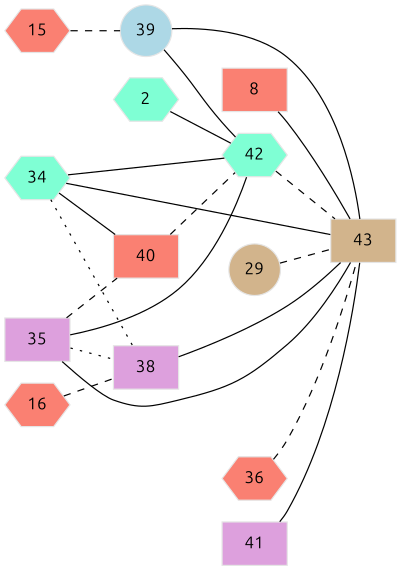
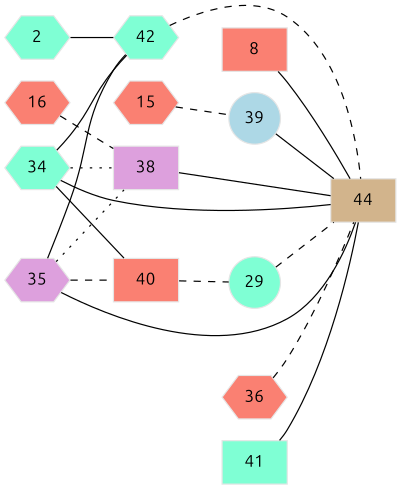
edge "39" -- "42": removed
edge "42" -- "40": now "29" -- "40"
node "43": label "43" -> "44"
node "29": fillcolor tan -> aquamarine
node "35": shape box -> hexagon
node "41": fillcolor plum -> aquamarine
